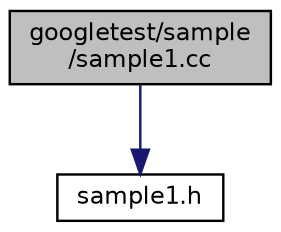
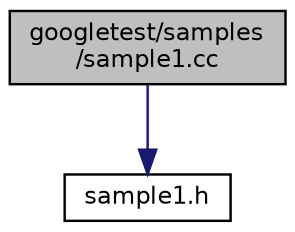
node "googletest/sample /sample1.cc": label "googletest/sample /sample1.cc" -> "googletest/samples /sample1.cc"
